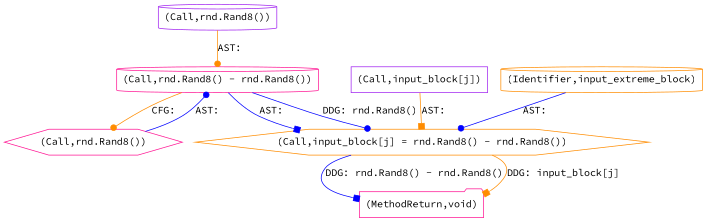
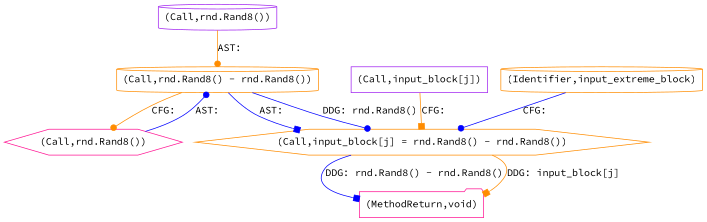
node "(Call,rnd.Rand8() - rnd.Rand8())": color deeppink -> darkorange
edge "(Call,input_block[j])" -> "(Call,input_block[j] = rnd.Rand8() - rnd.Rand8())": label "AST: " -> "CFG: "
edge "(Identifier,input_extreme_block)" -> "(Call,input_block[j] = rnd.Rand8() - rnd.Rand8())": label "AST: " -> "CFG: "
